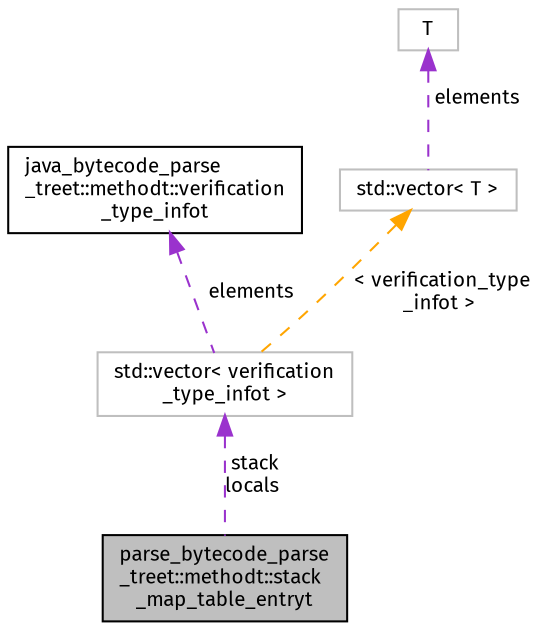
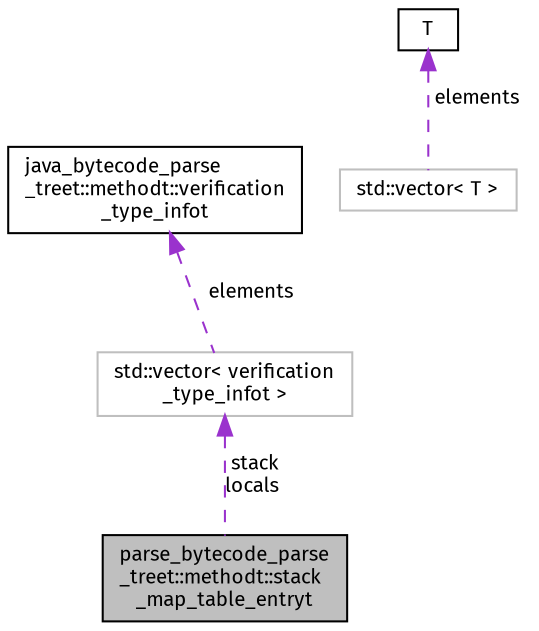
node "T": color grey75 -> black
edge "std::vector< verification _type_infot >" -> "std::vector< T >": removed, label "< verification_type _infot >"
